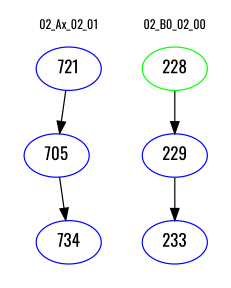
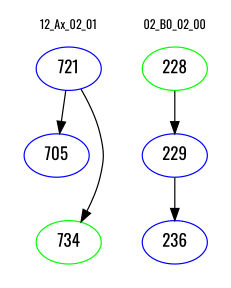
cluster "02_Ax_02_01": label "02_Ax_02_01" -> "12_Ax_02_01"
edge "705" -> "734": now "721" -> "734"
node "734": color blue -> green
node "233": label "233" -> "236"
